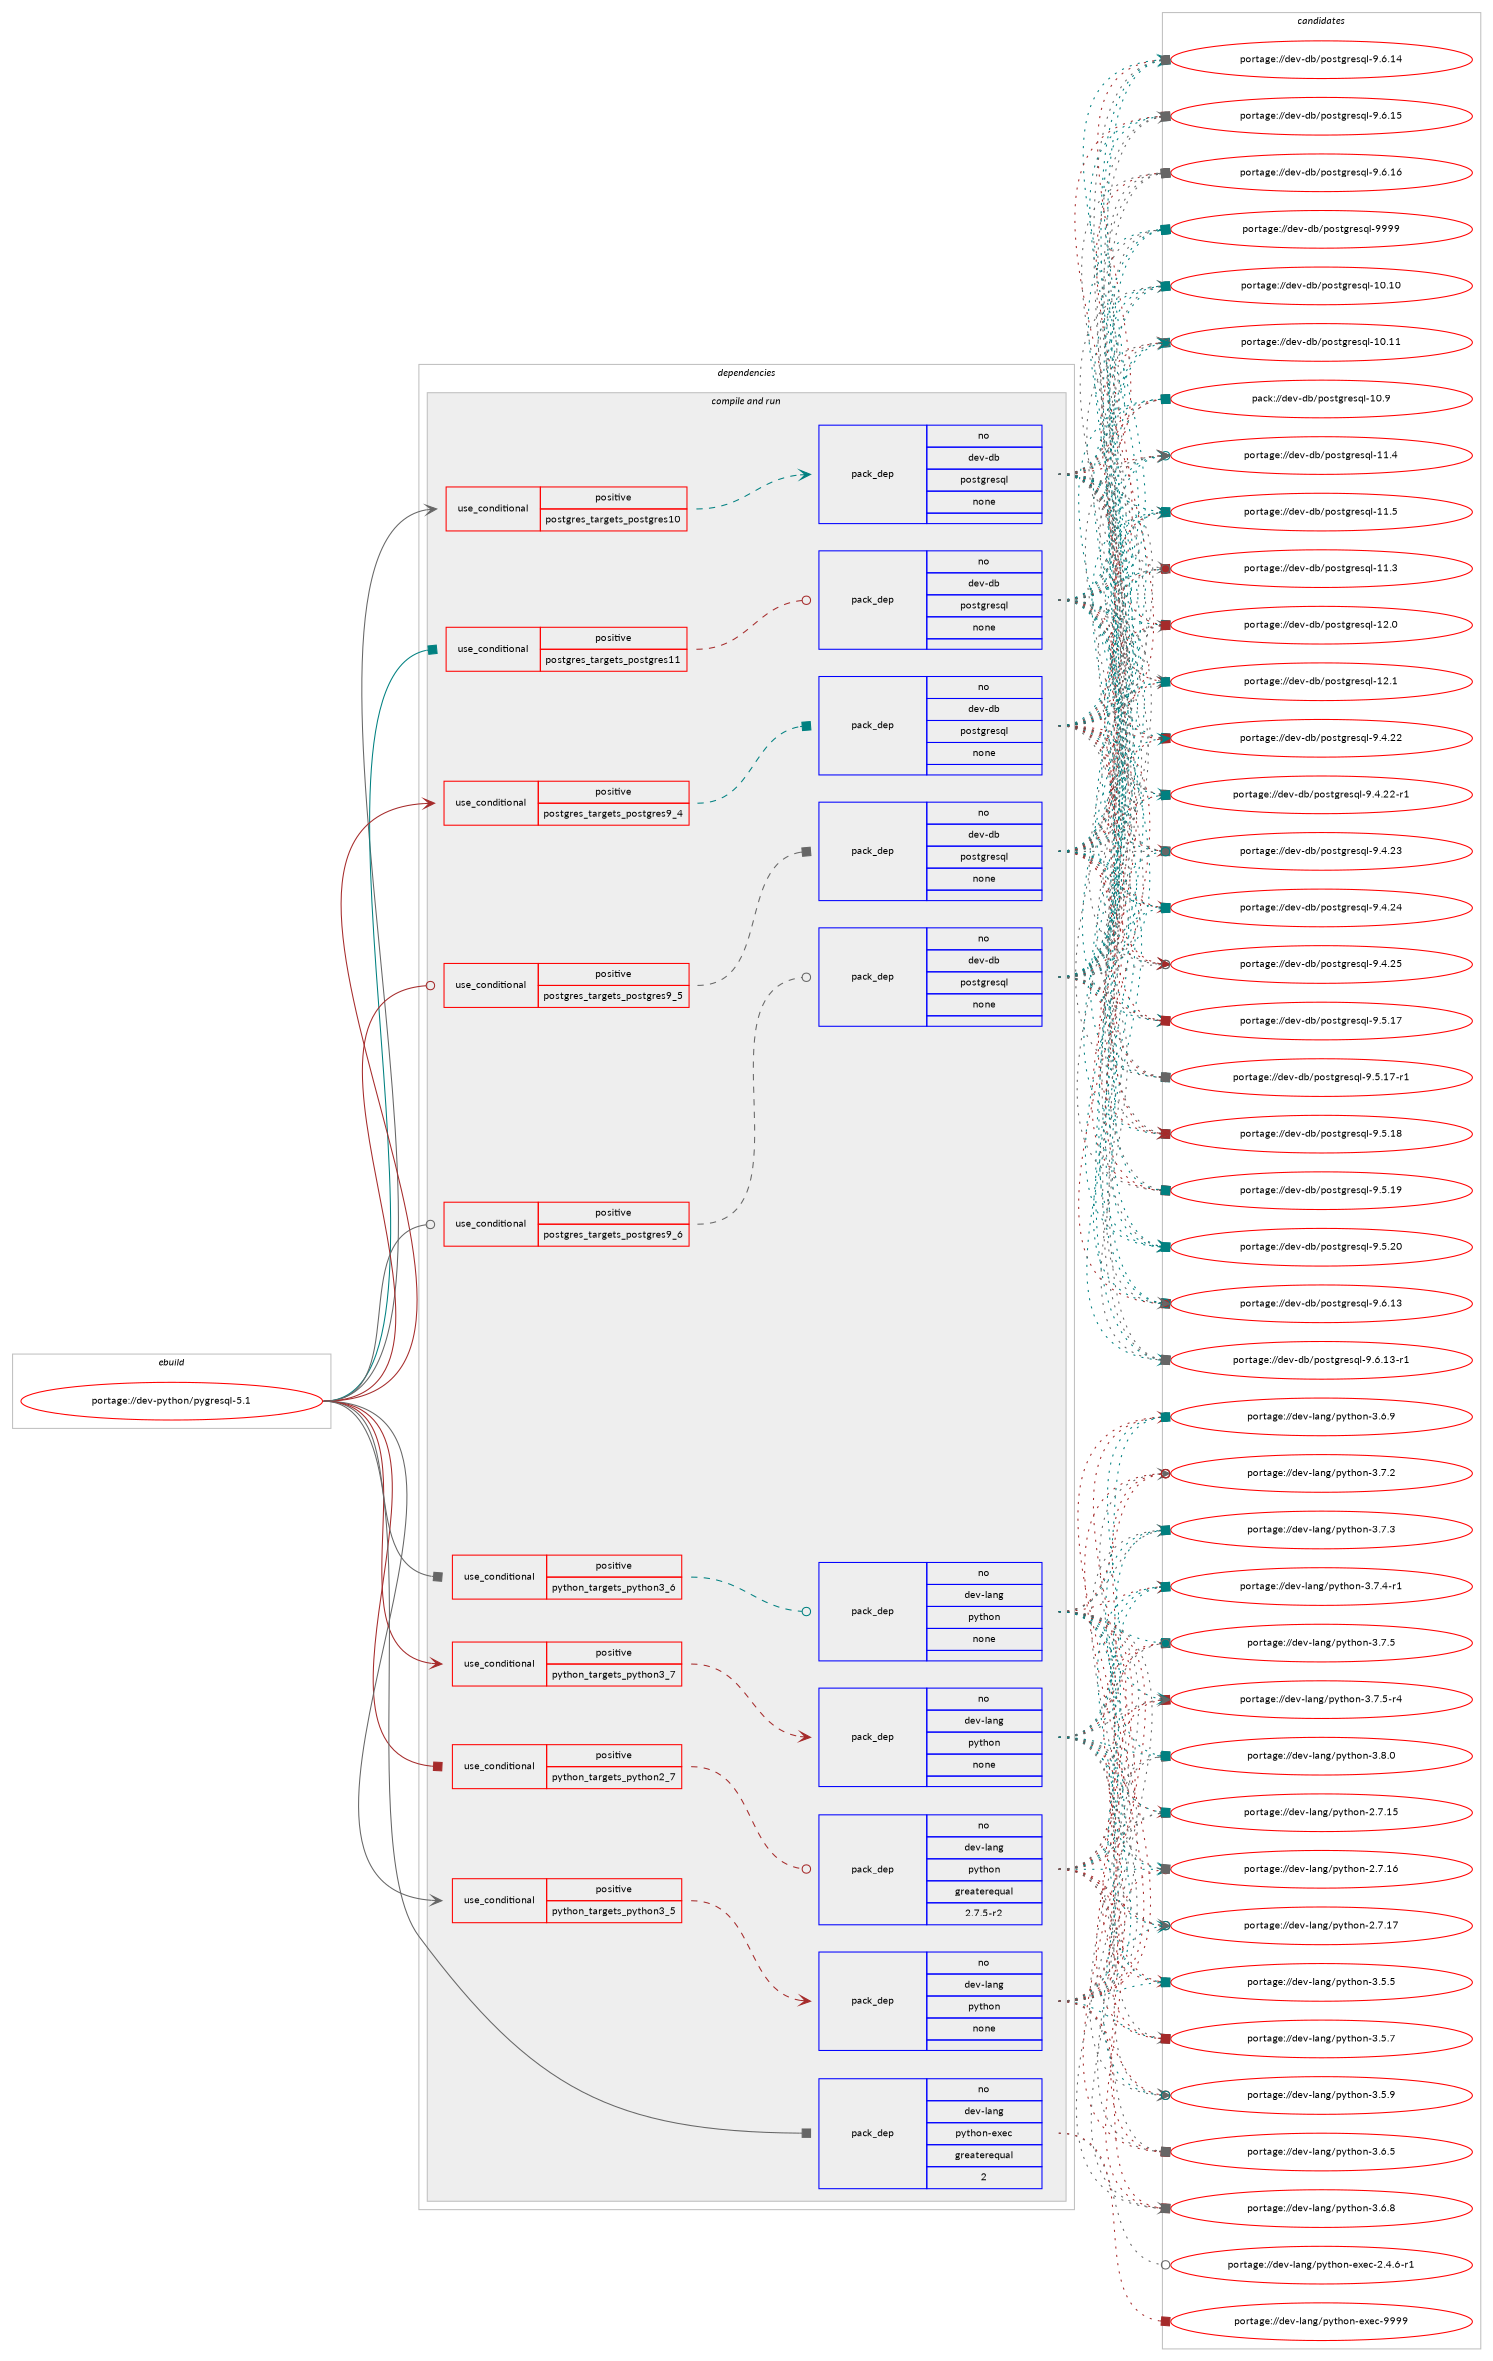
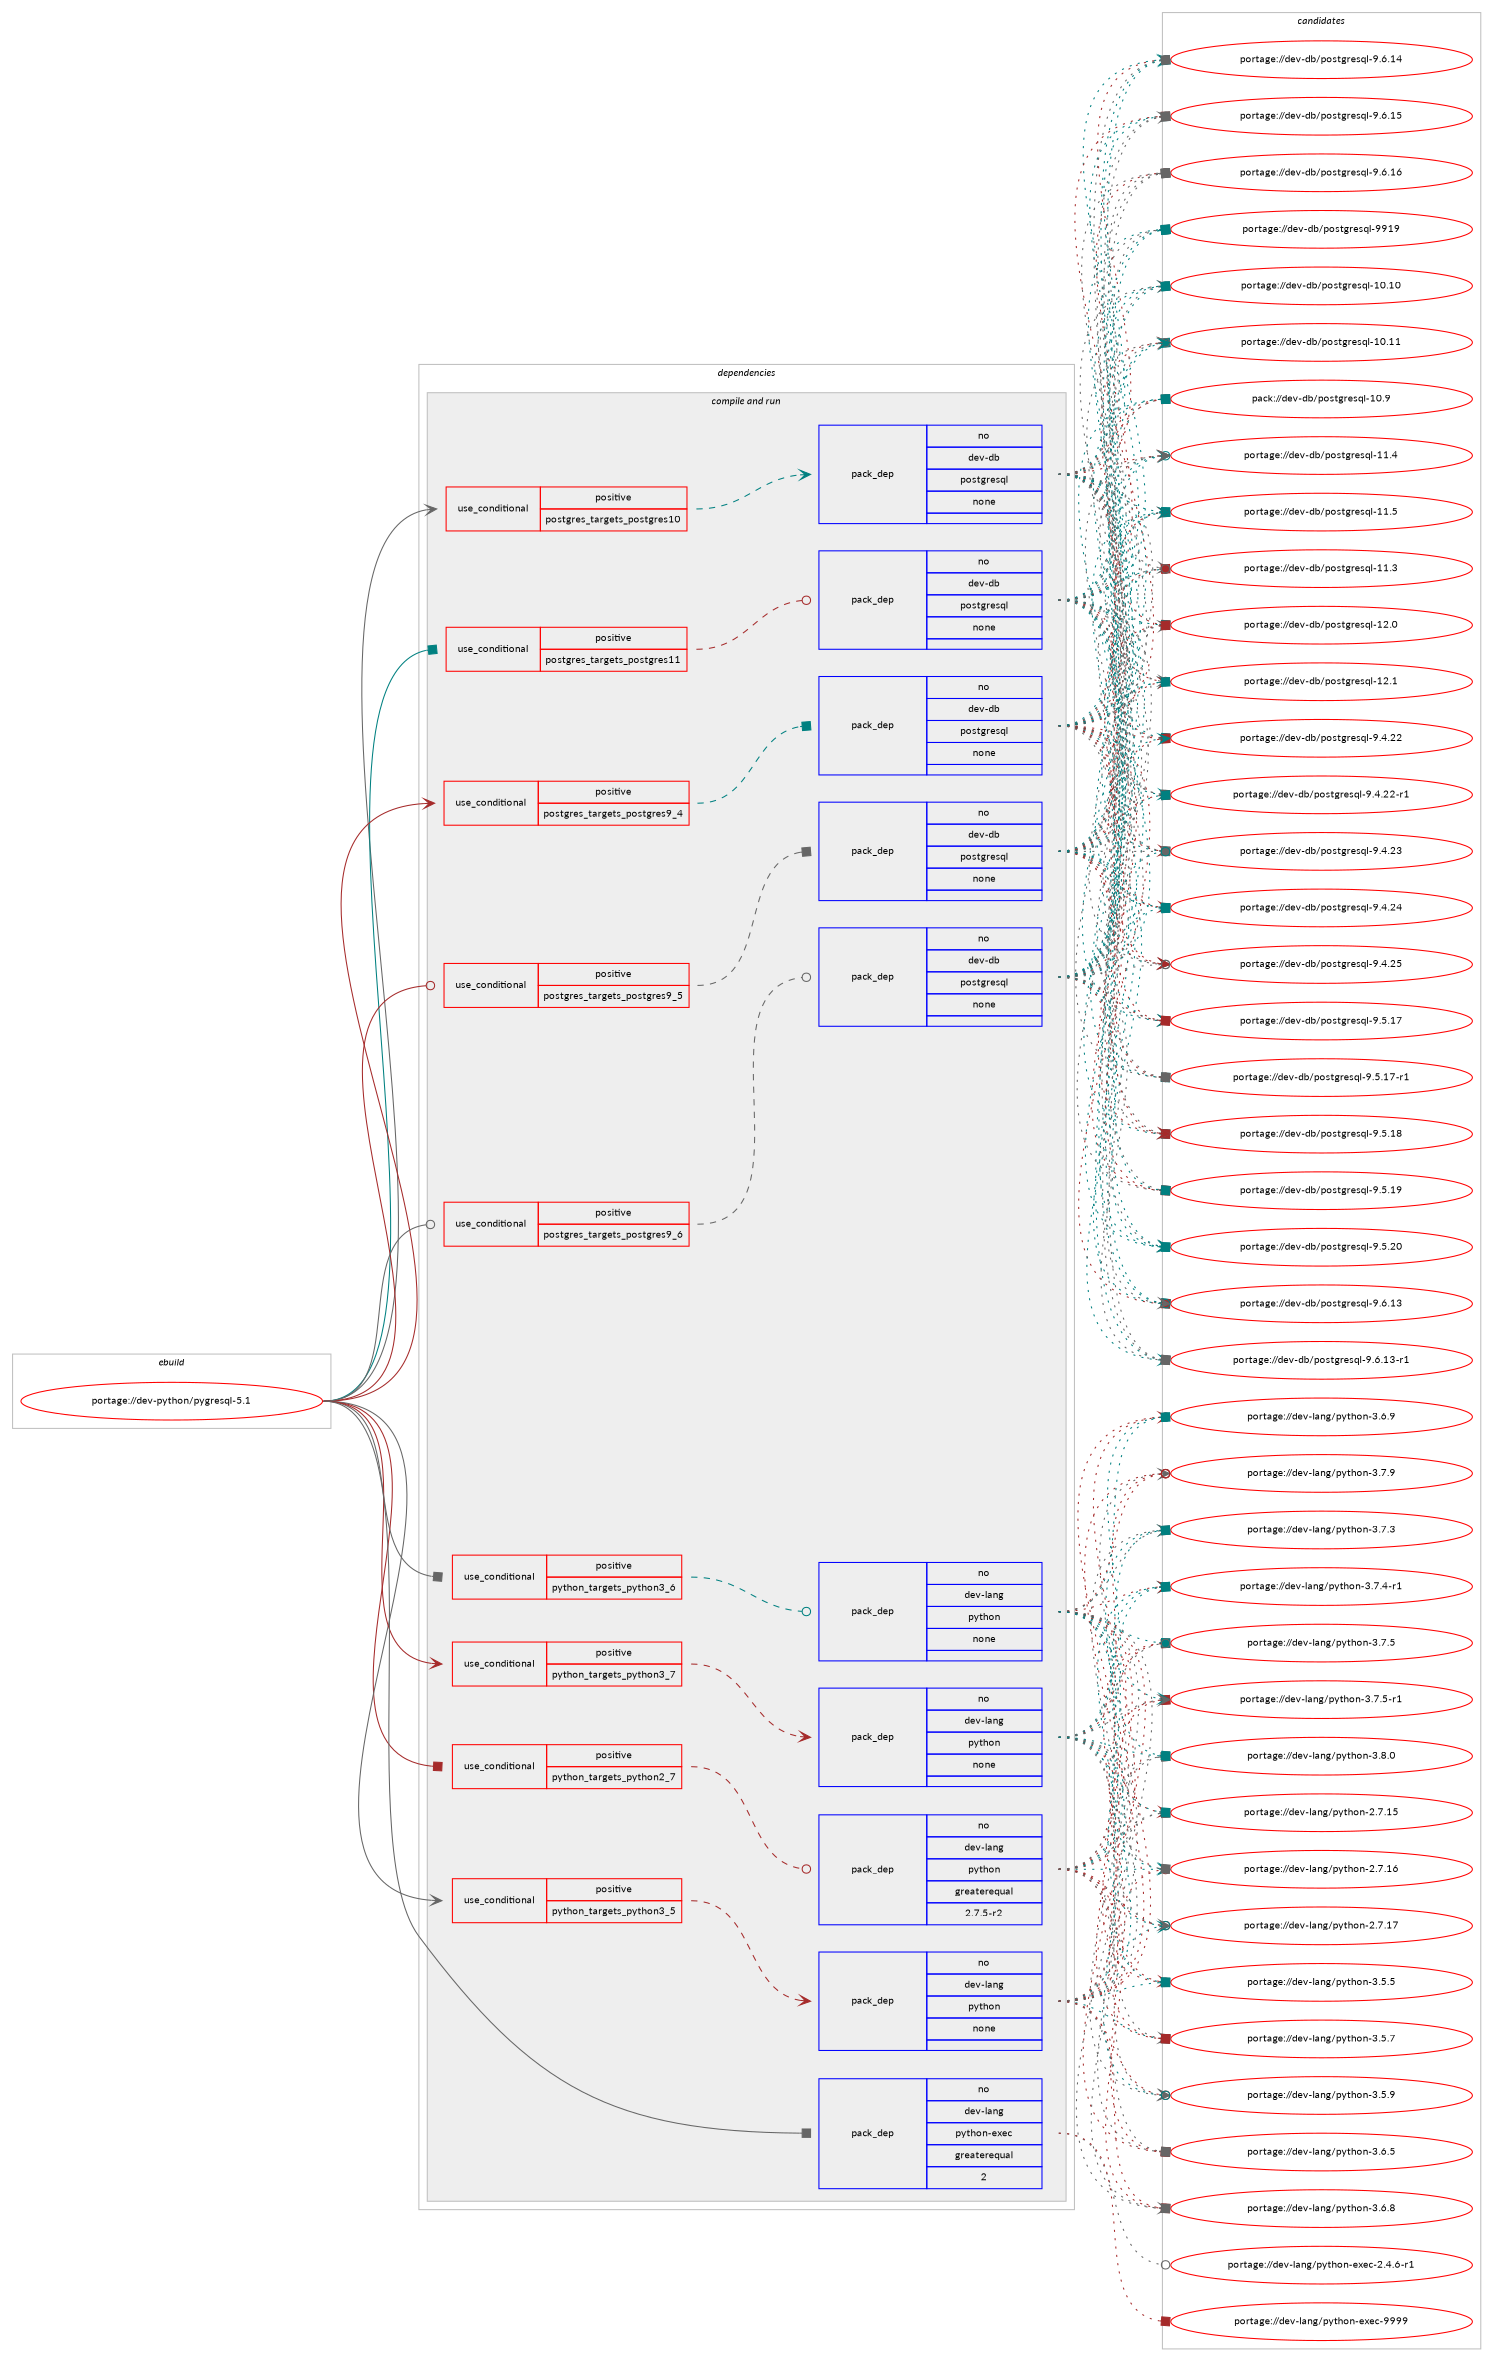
node "portage://dev-db/postgresql-9999": label "portage://dev-db/postgresql-9999" -> "portage://dev-db/postgresql-9919"
node "portage://dev-lang/python-3.7.2": label "portage://dev-lang/python-3.7.2" -> "portage://dev-lang/python-3.7.9"
node "portage://dev-lang/python-3.7.5-r4": label "portage://dev-lang/python-3.7.5-r4" -> "portage://dev-lang/python-3.7.5-r1"
